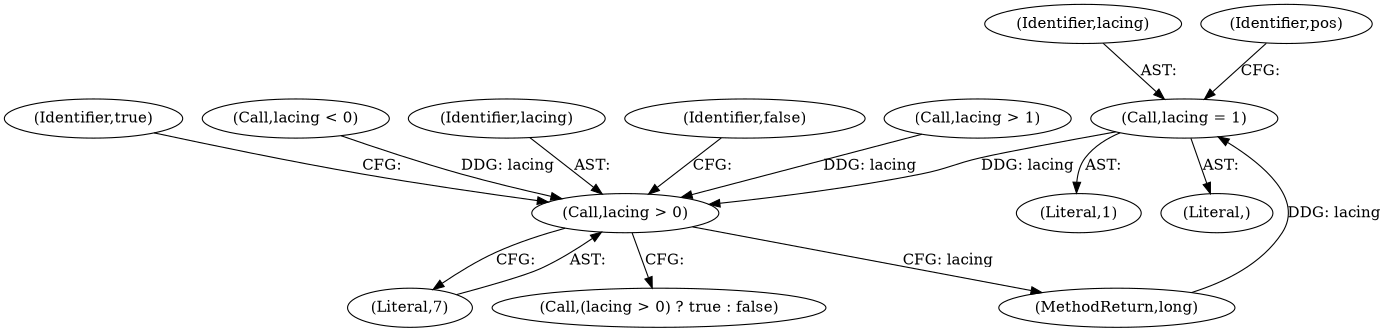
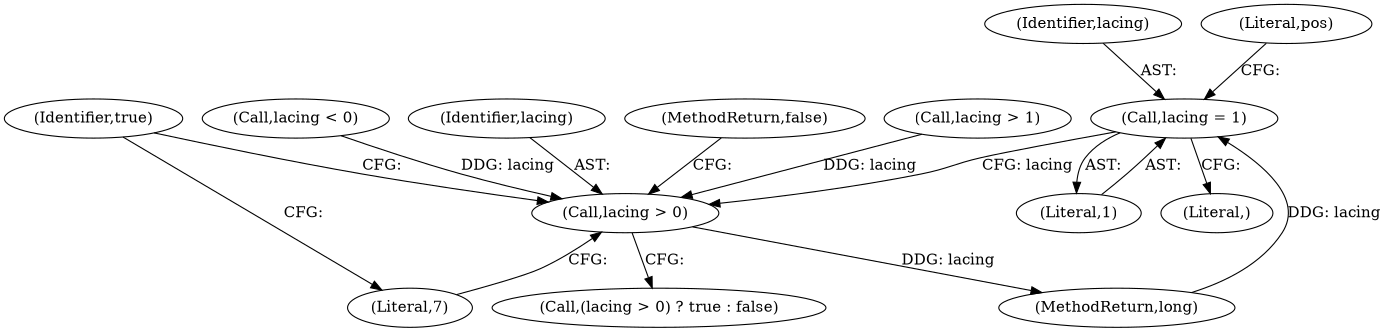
node "(Identifier,pos)": label "(Identifier,pos)" -> "(Literal,pos)"
node "(Identifier,false)": label "(Identifier,false)" -> "(MethodReturn,false)"
edge "(Call,lacing = 1)" -> "(Call,lacing > 0)": label "DDG: lacing" -> "CFG: lacing"
edge "(Call,lacing = 1)" -> "(Literal,)": label "AST: " -> "CFG: "
edge "(Literal,1)" -> "(Call,lacing = 1)": added, label "AST:"
edge "(Call,lacing > 0)" -> "(Literal,7)": now "(Identifier,true)" -> "(Literal,7)"
edge "(Literal,7)" -> "(Call,lacing > 0)": label "AST: " -> "CFG: "
edge "(Call,lacing > 0)" -> "(MethodReturn,long)": label "CFG: lacing" -> "DDG: lacing"
